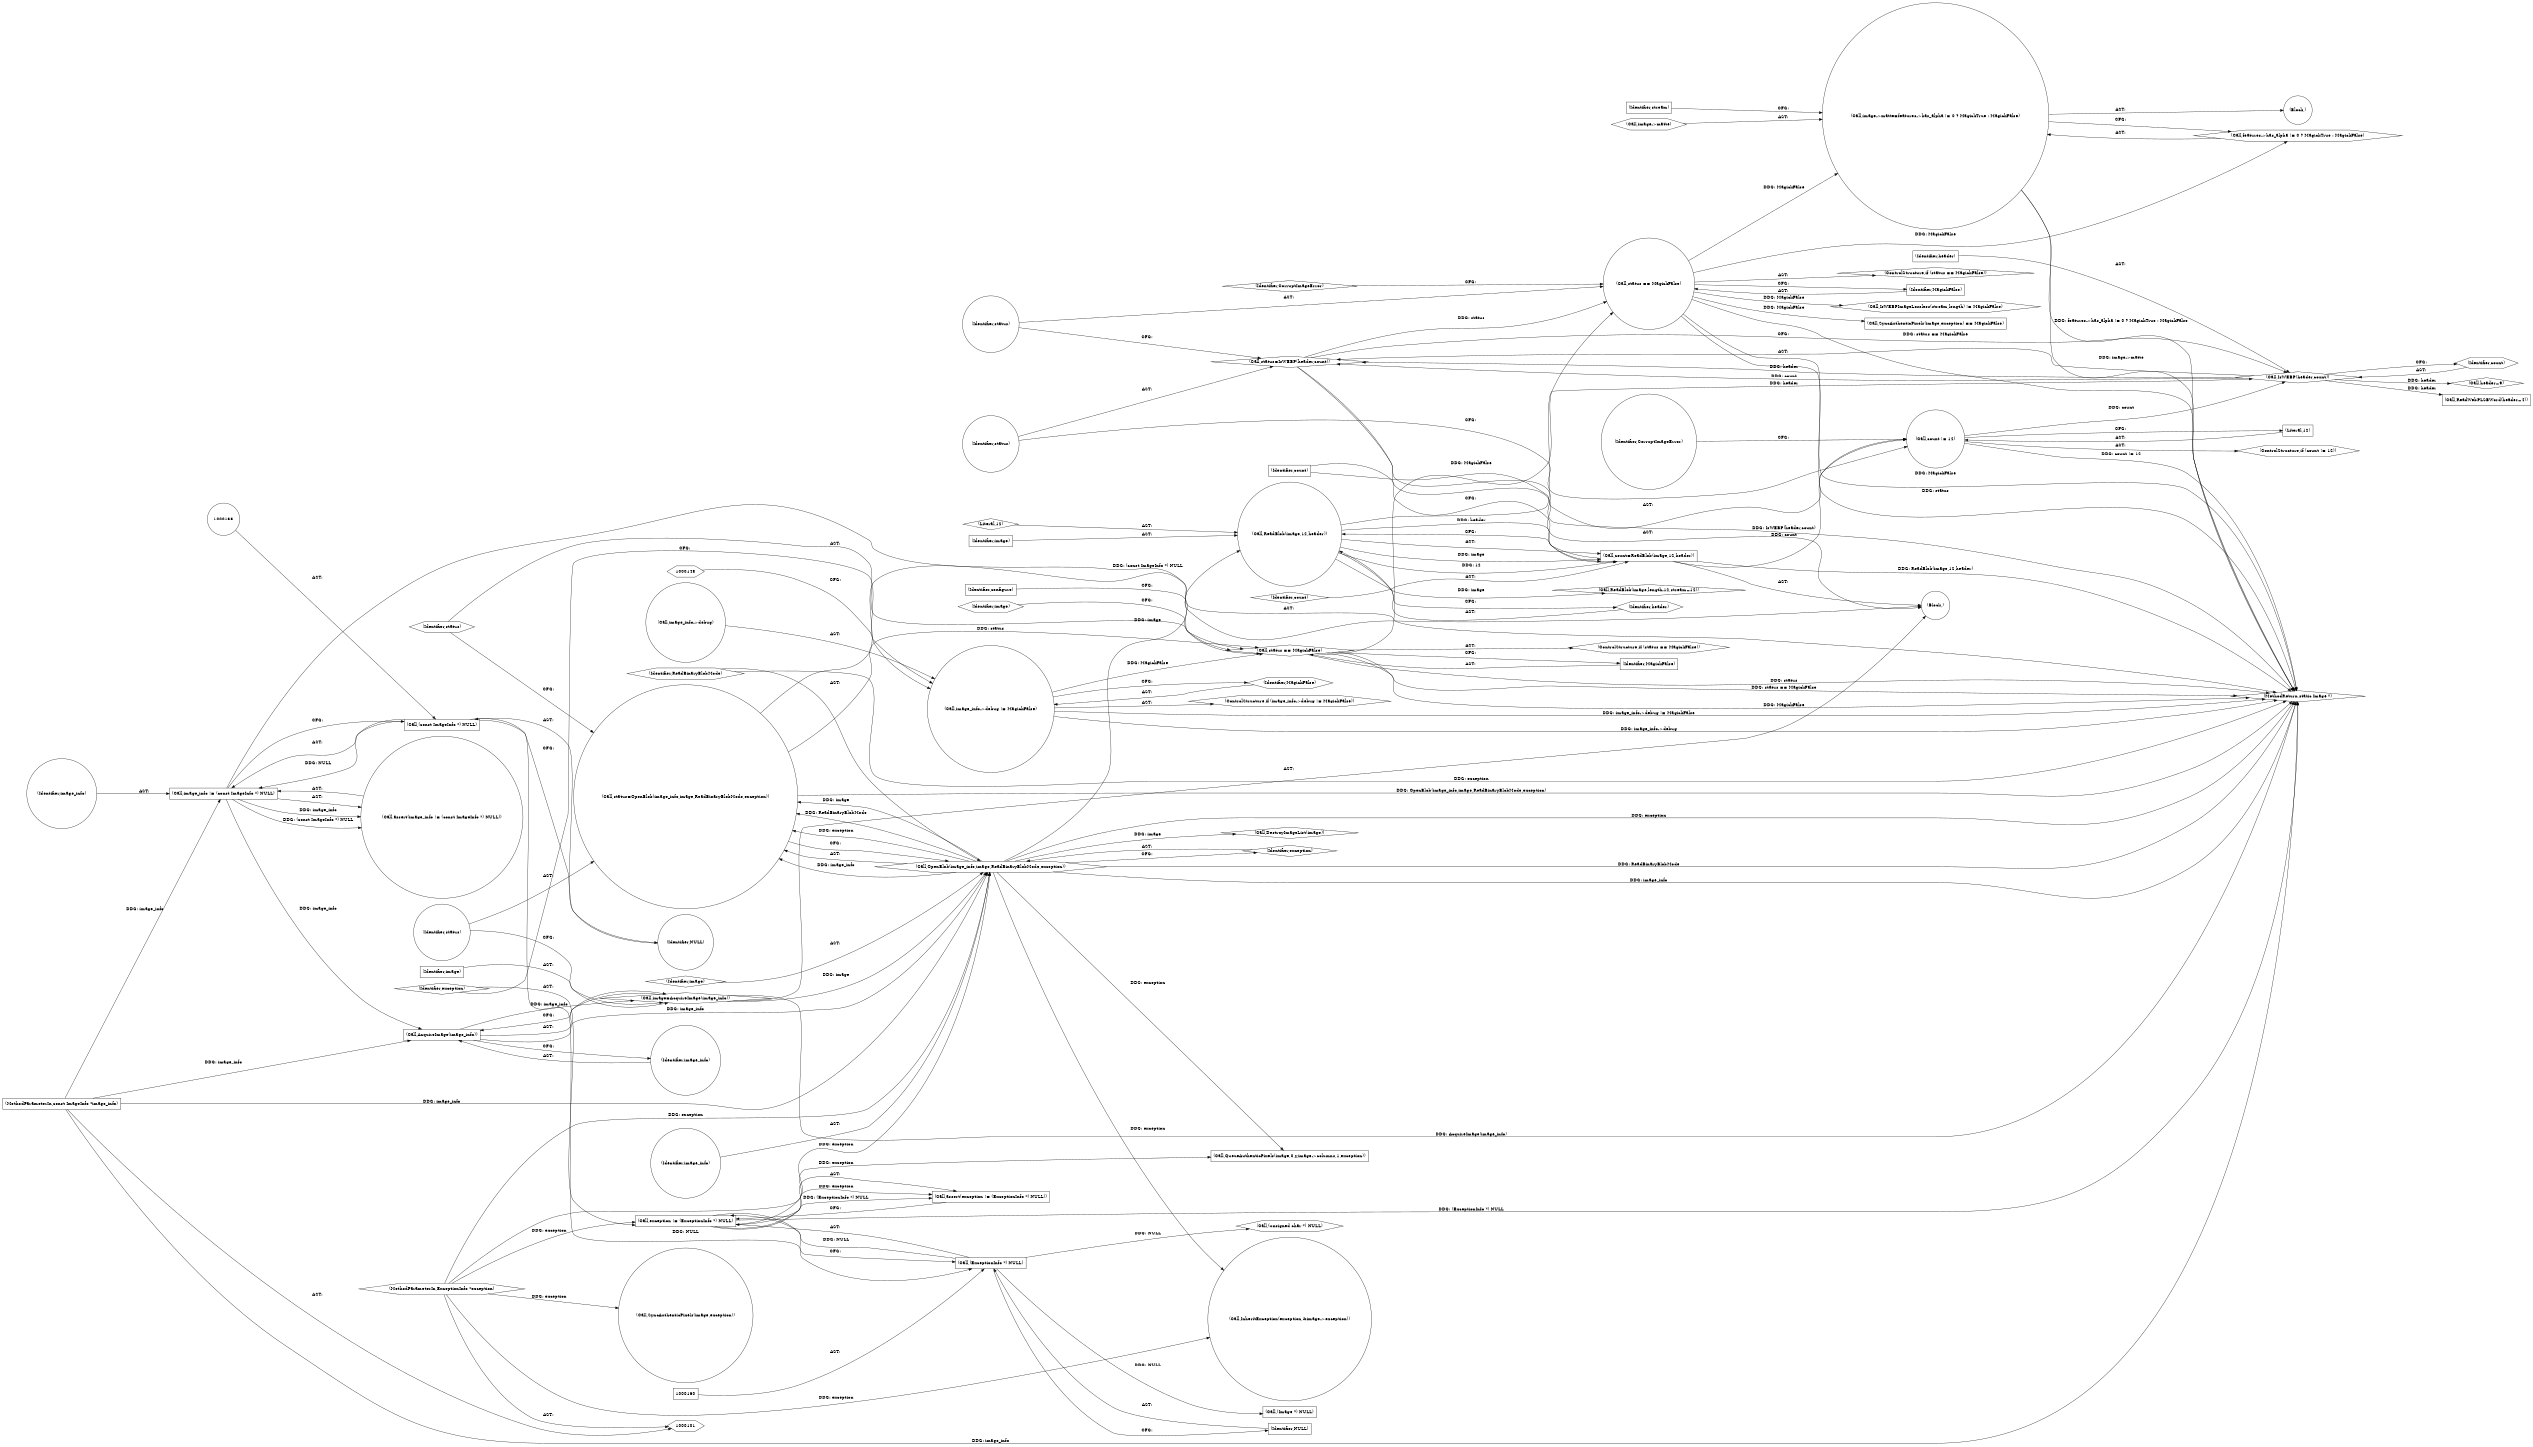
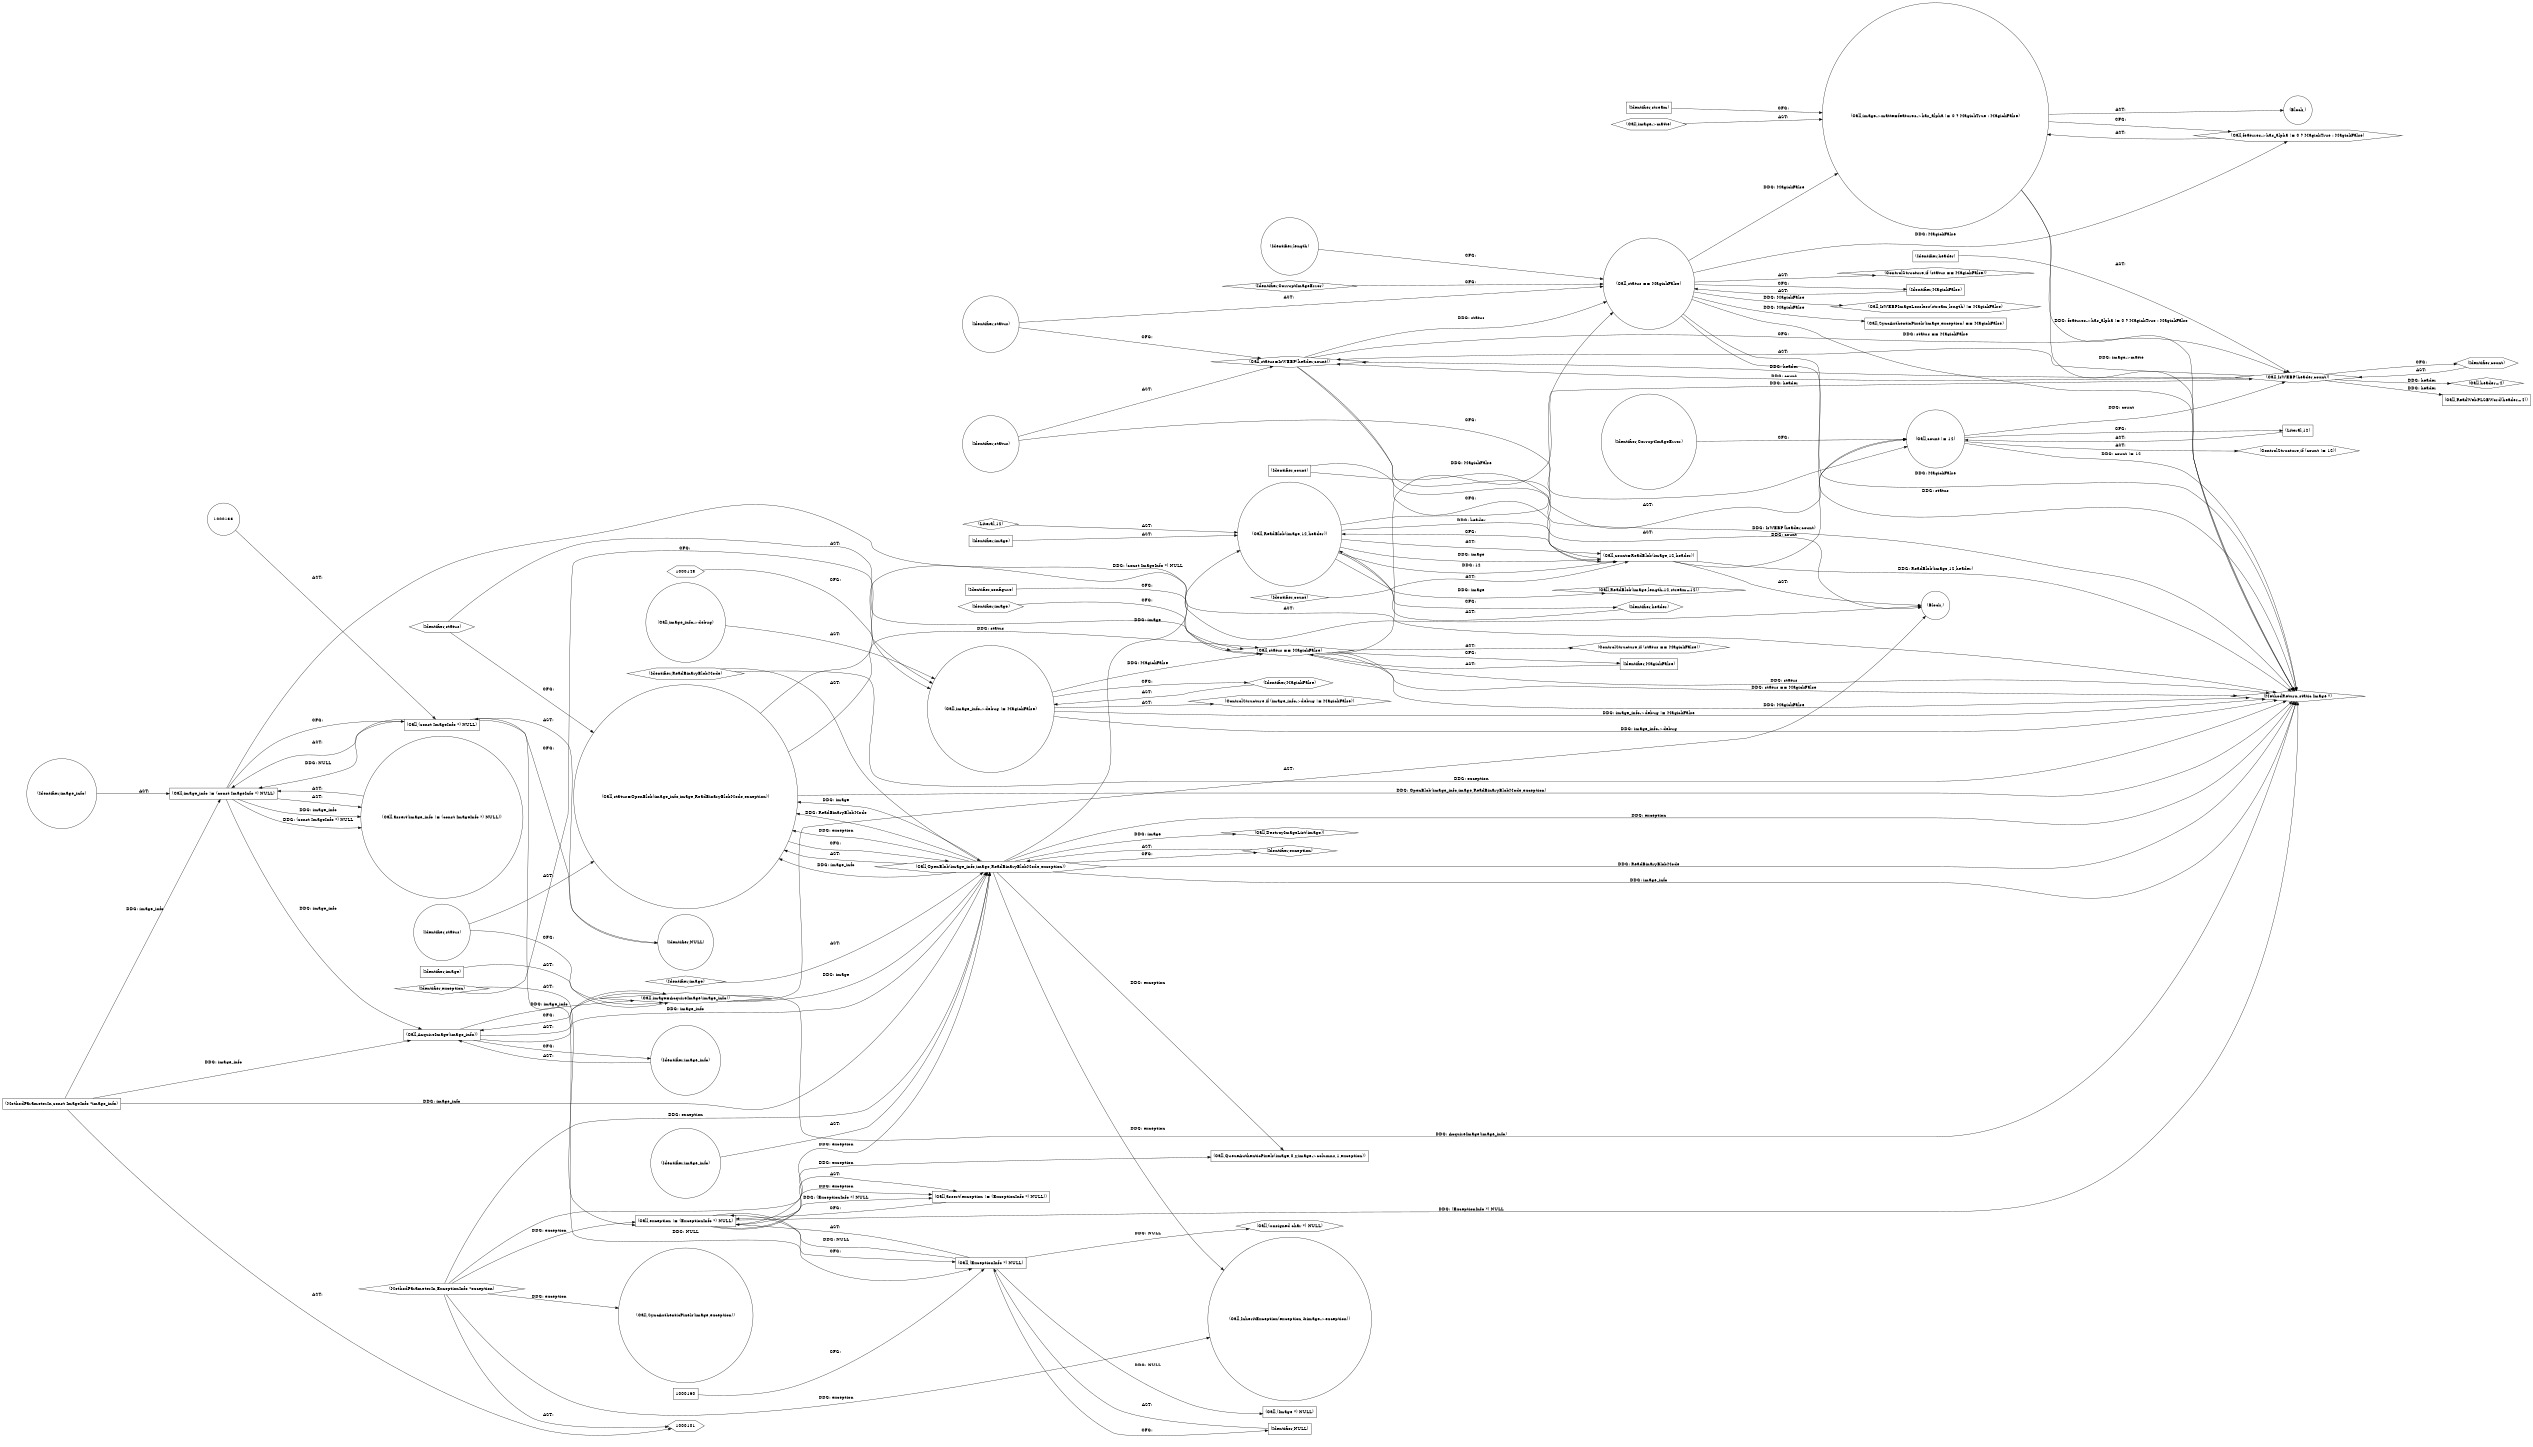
node "(Identifier,length)": added
node "(Call,header+9)": label "(Call,header+9)" -> "(Call,header+4)"
edge "1000160" -> "(Call,(ExceptionInfo *) NULL)": label "AST: " -> "CFG: "
edge "(MethodParameterIn,const ImageInfo *image_info)" -> "(MethodReturn,static Image *)": removed, label "DDG: image_info"
